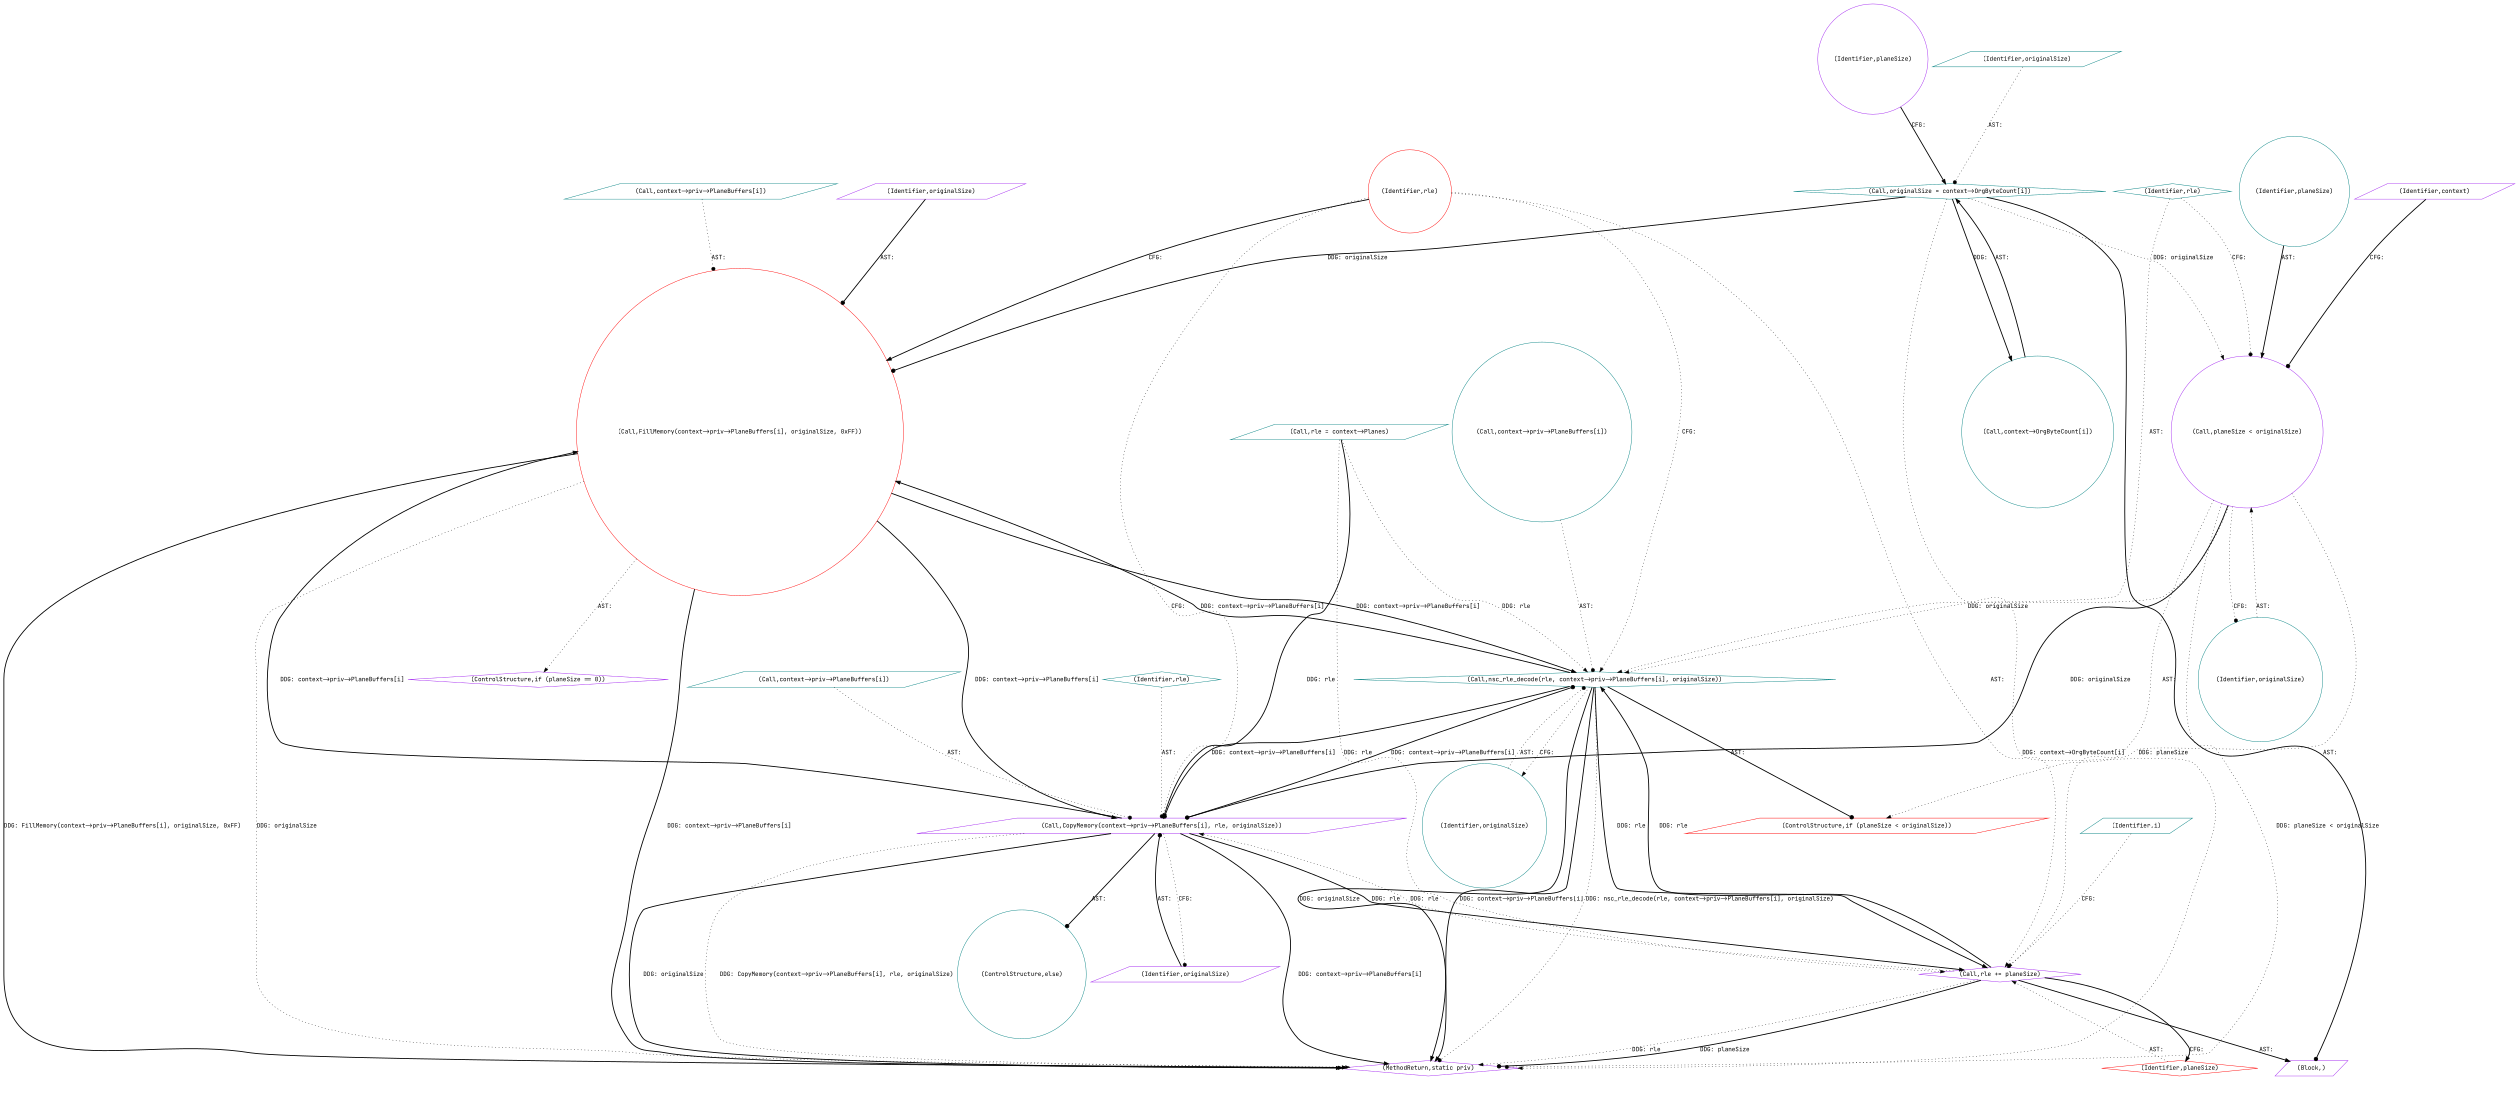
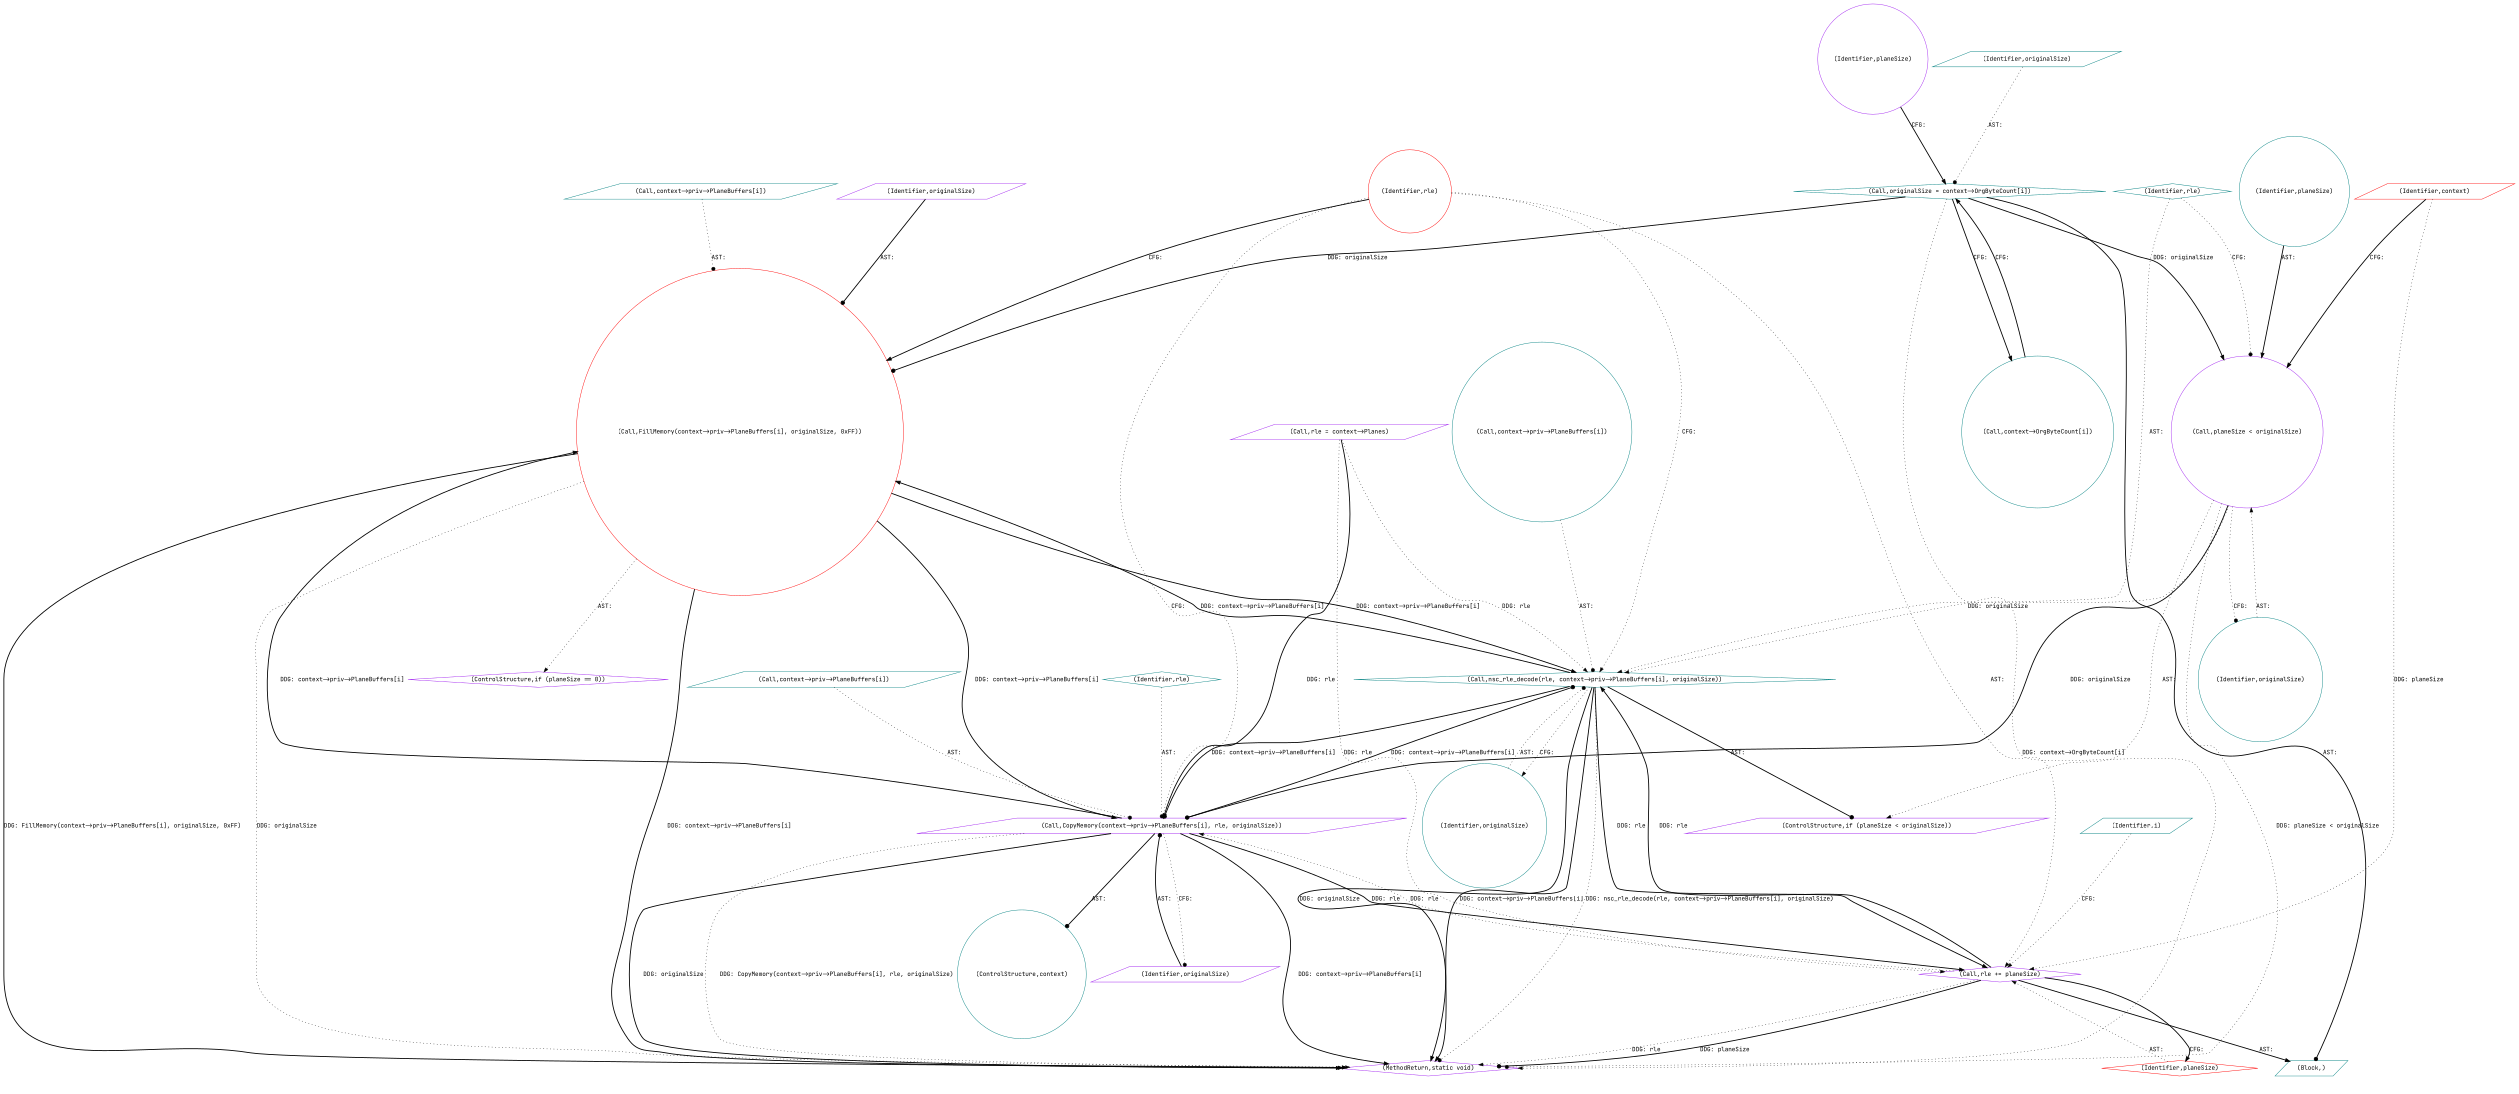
node "(Identifier,context)": color purple -> red
edge "(Call,originalSize = context->OrgByteCount[i])" -> "(Call,planeSize < originalSize)": style dotted -> bold
edge "(Call,originalSize = context->OrgByteCount[i])" -> "(Call,context->OrgByteCount[i])": label "DDG: " -> "CFG: "
edge "(Call,context->OrgByteCount[i])" -> "(Call,originalSize = context->OrgByteCount[i])": label "AST: " -> "CFG: "
edge "(Identifier,context)" -> "(Call,planeSize < originalSize)": arrowhead dot -> normal
node "(Call,rle = context->Planes)": color teal -> purple
edge "(Call,planeSize < originalSize)" -> "(Call,rle += planeSize)": now "(Identifier,context)" -> "(Call,rle += planeSize)"
node "(ControlStructure,if (planeSize < originalSize))": color red -> purple
edge "(Identifier,i)" -> "(Call,rle += planeSize)": arrowhead dot -> normal
node "(ControlStructure,else)": label "(ControlStructure,else)" -> "(ControlStructure,context)"
node "(MethodReturn,static priv)": label "(MethodReturn,static priv)" -> "(MethodReturn,static void)"
node "(Block,)": color purple -> teal
